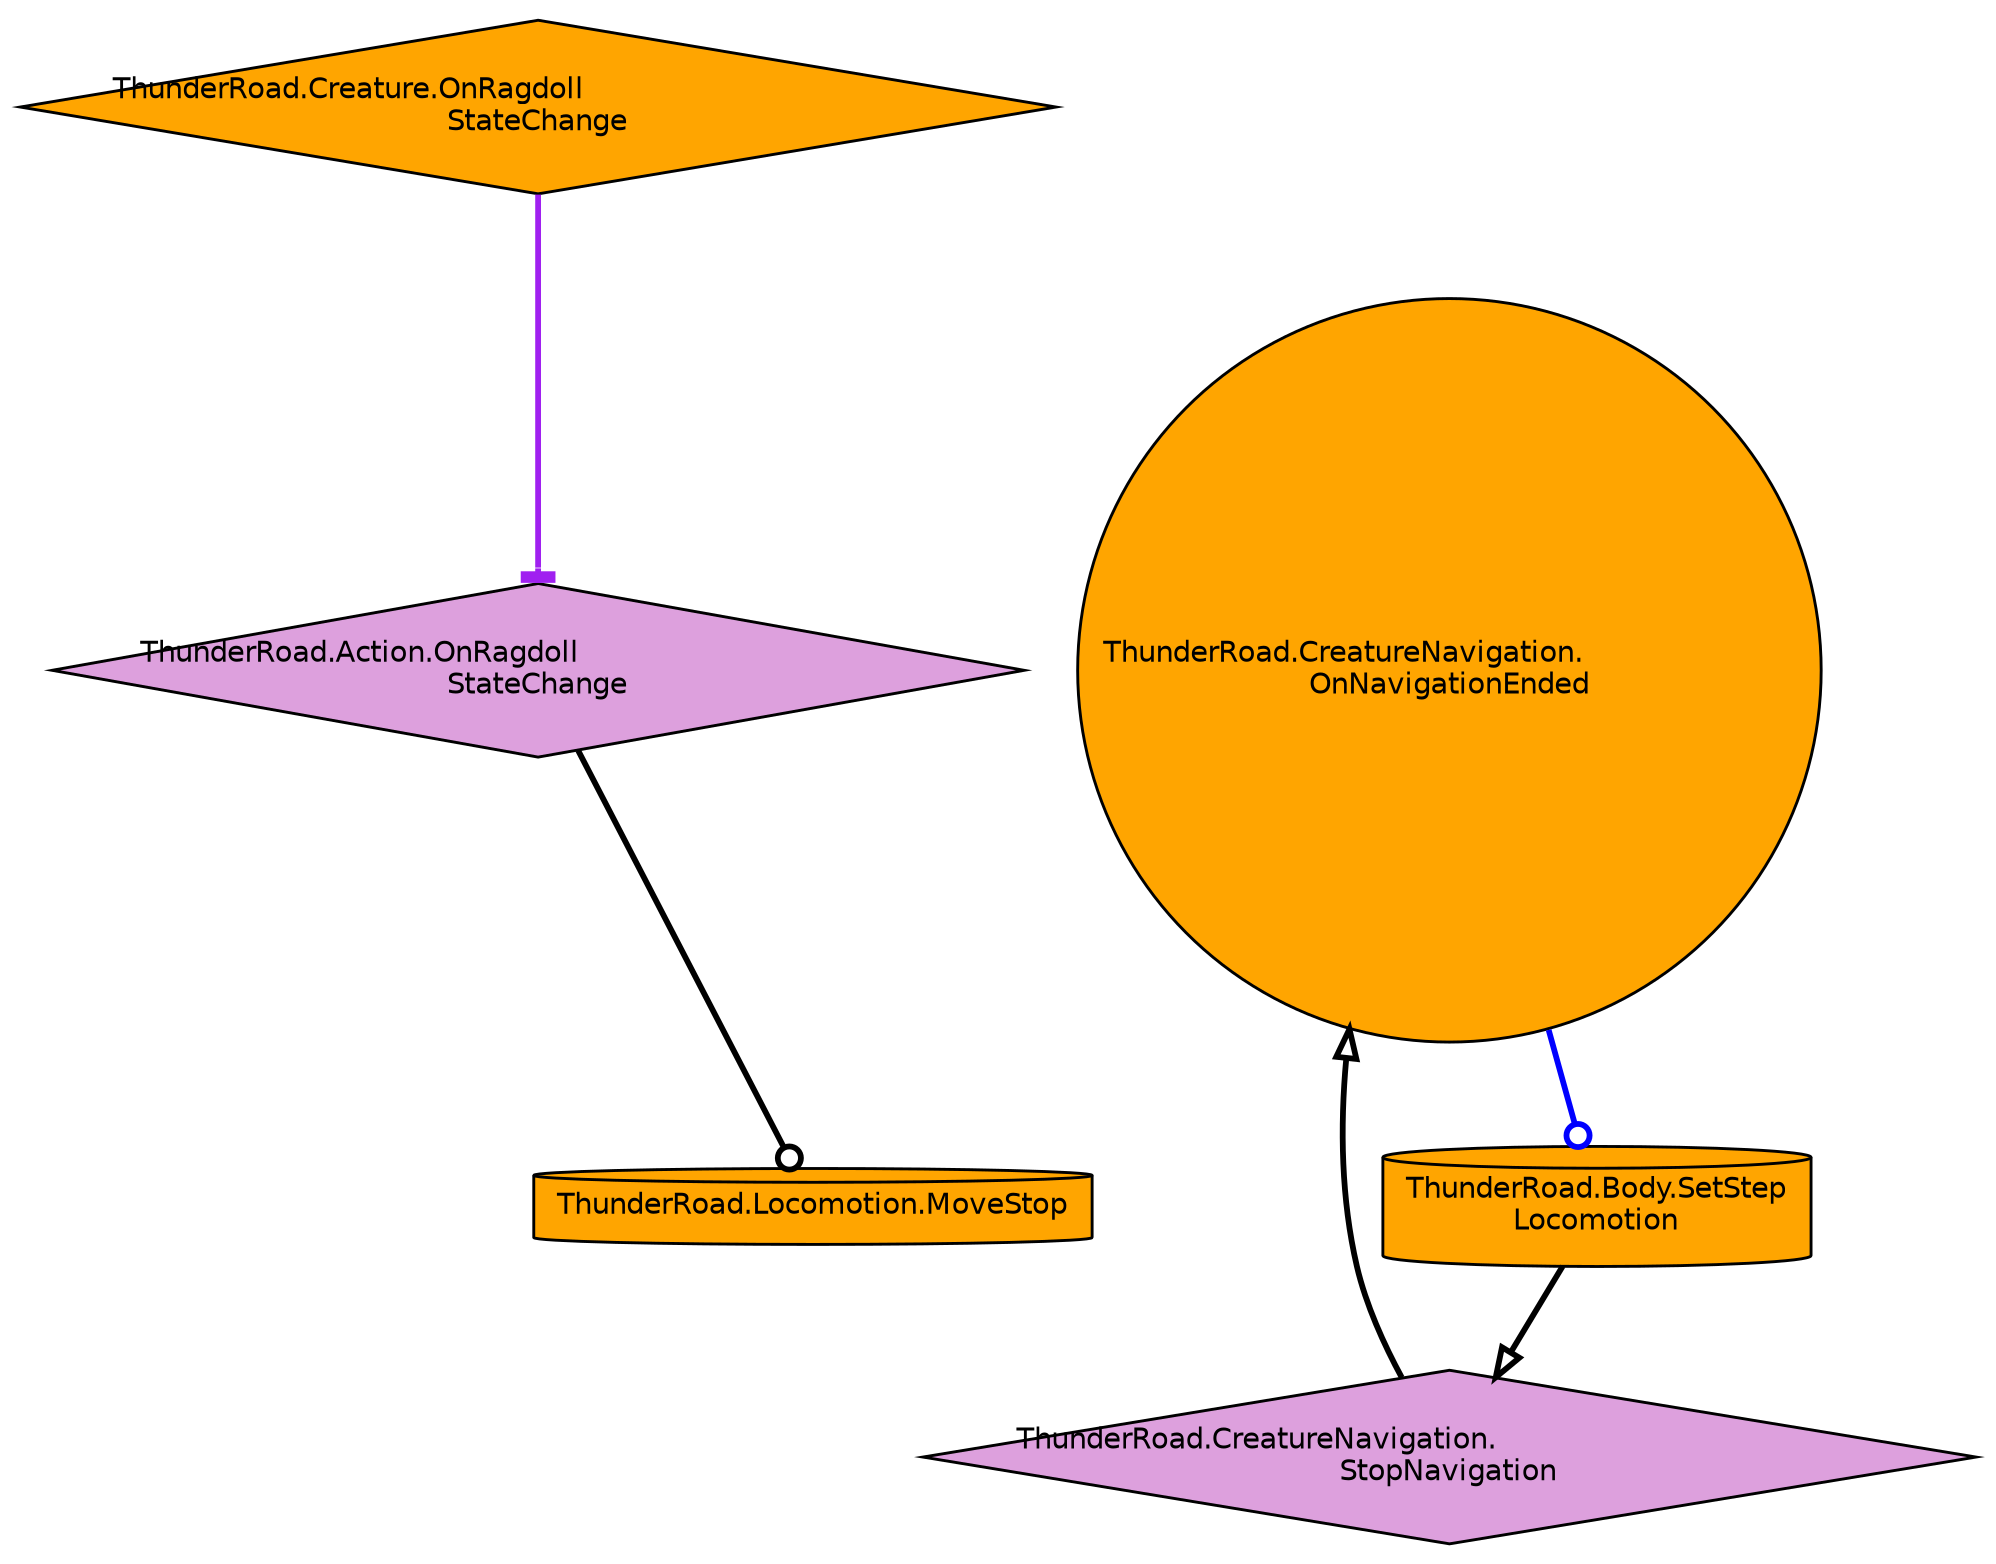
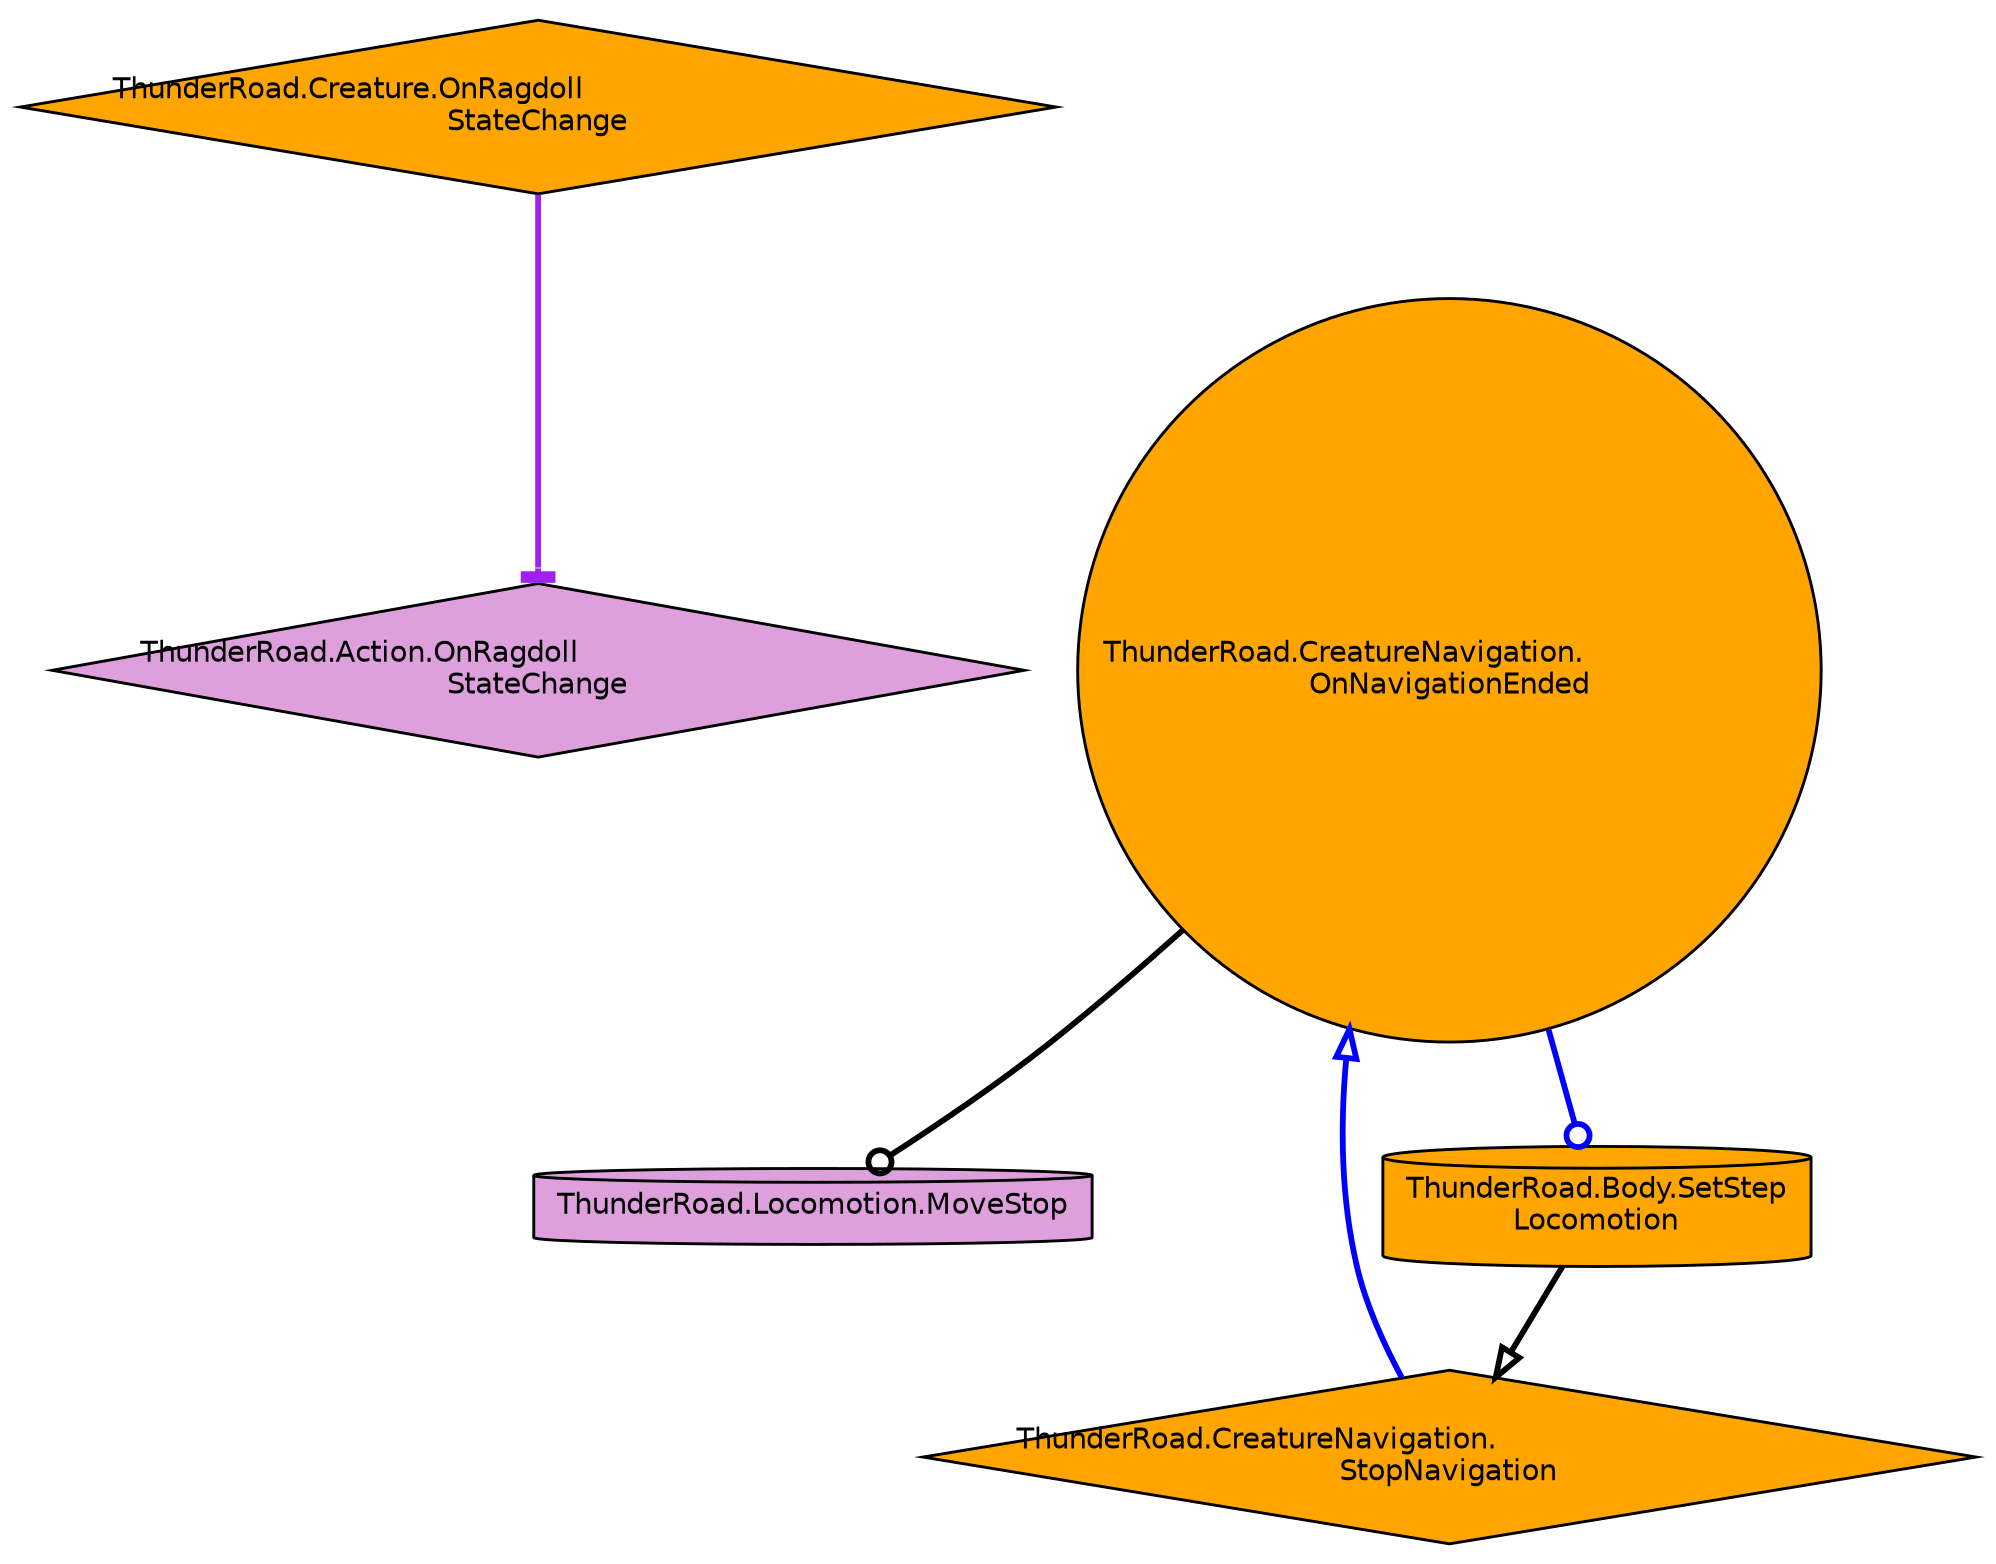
edge "ThunderRoad.Action.OnRagdoll StateChange" -> "ThunderRoad.Locomotion.MoveStop": now "ThunderRoad.CreatureNavigation. OnNavigationEnded" -> "ThunderRoad.Locomotion.MoveStop"
node "ThunderRoad.Locomotion.MoveStop": fillcolor orange -> plum
edge "ThunderRoad.CreatureNavigation. StopNavigation" -> "ThunderRoad.CreatureNavigation. OnNavigationEnded": color black -> blue
node "ThunderRoad.CreatureNavigation. StopNavigation": fillcolor plum -> orange
